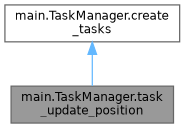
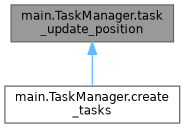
edge "main.TaskManager.task _update_position" -> "main.TaskManager.create _tasks": reversed
